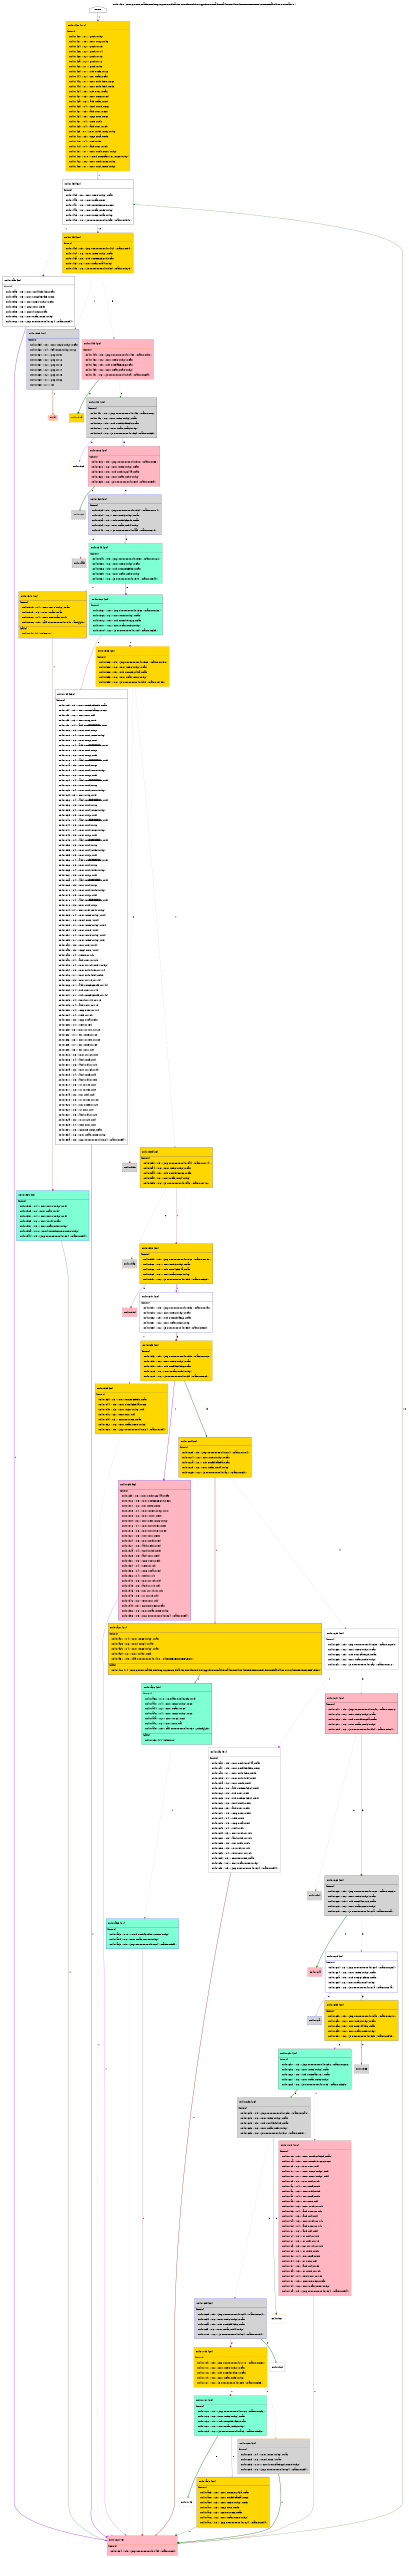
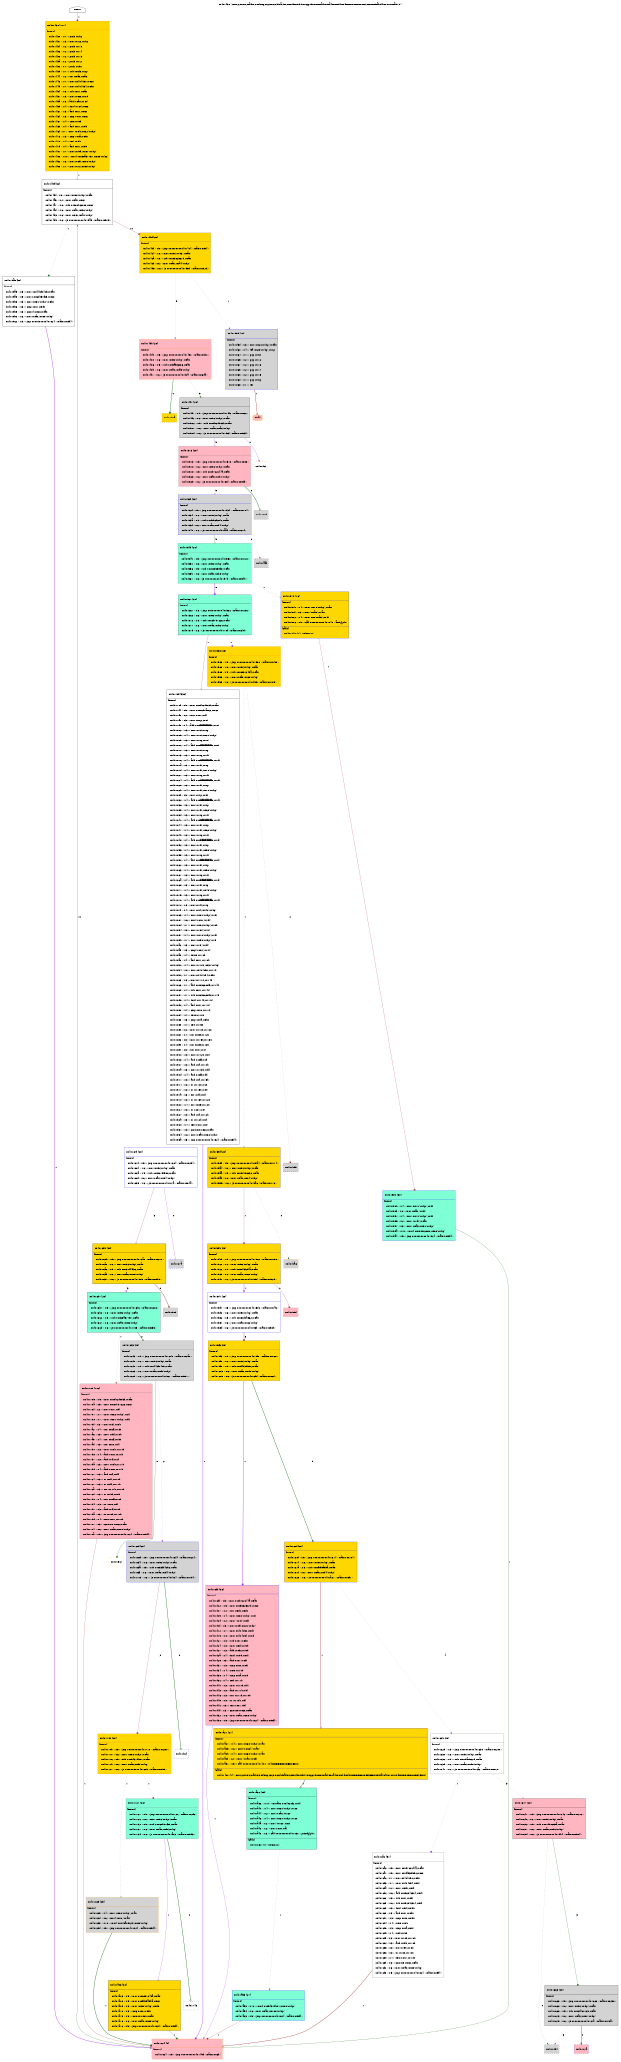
node "0x40193f [30]": removed
edge "0x401663 [28]" -> "0x40167f [28]": now "0x401663 [28]" -> "0x401db4"
